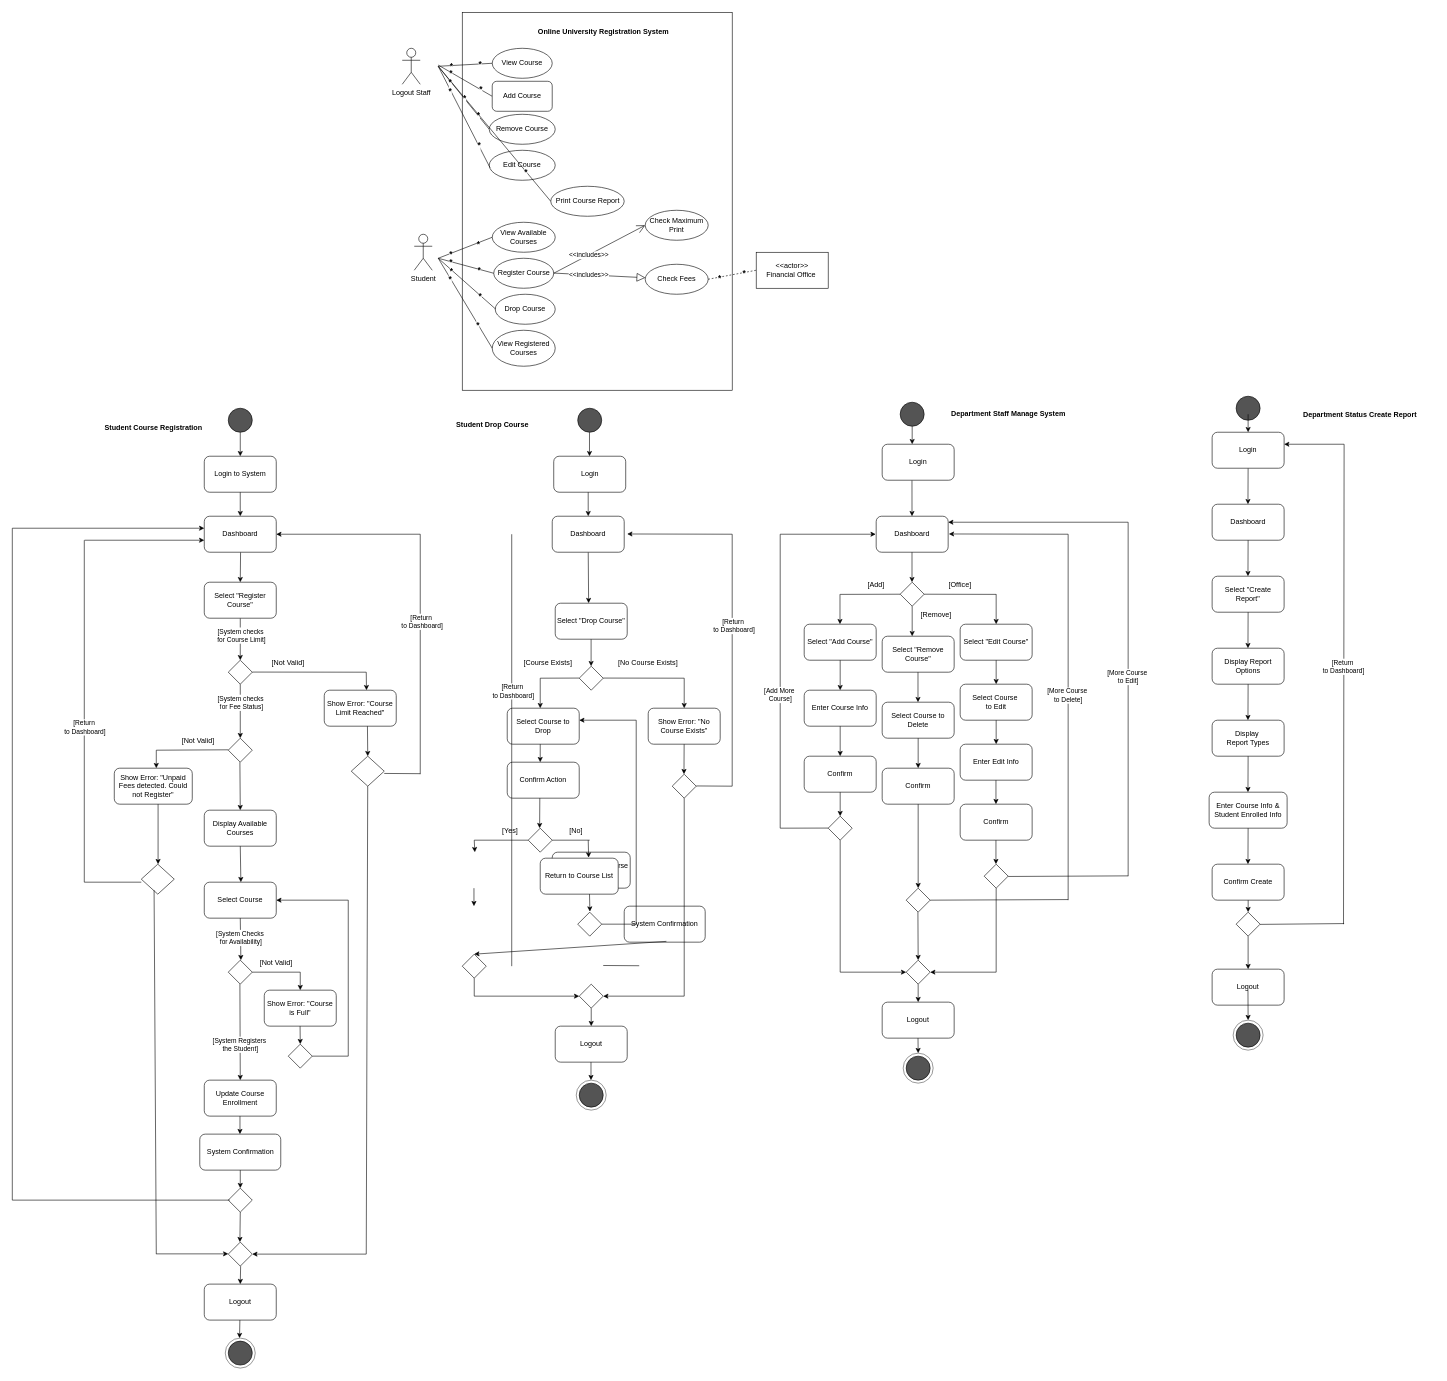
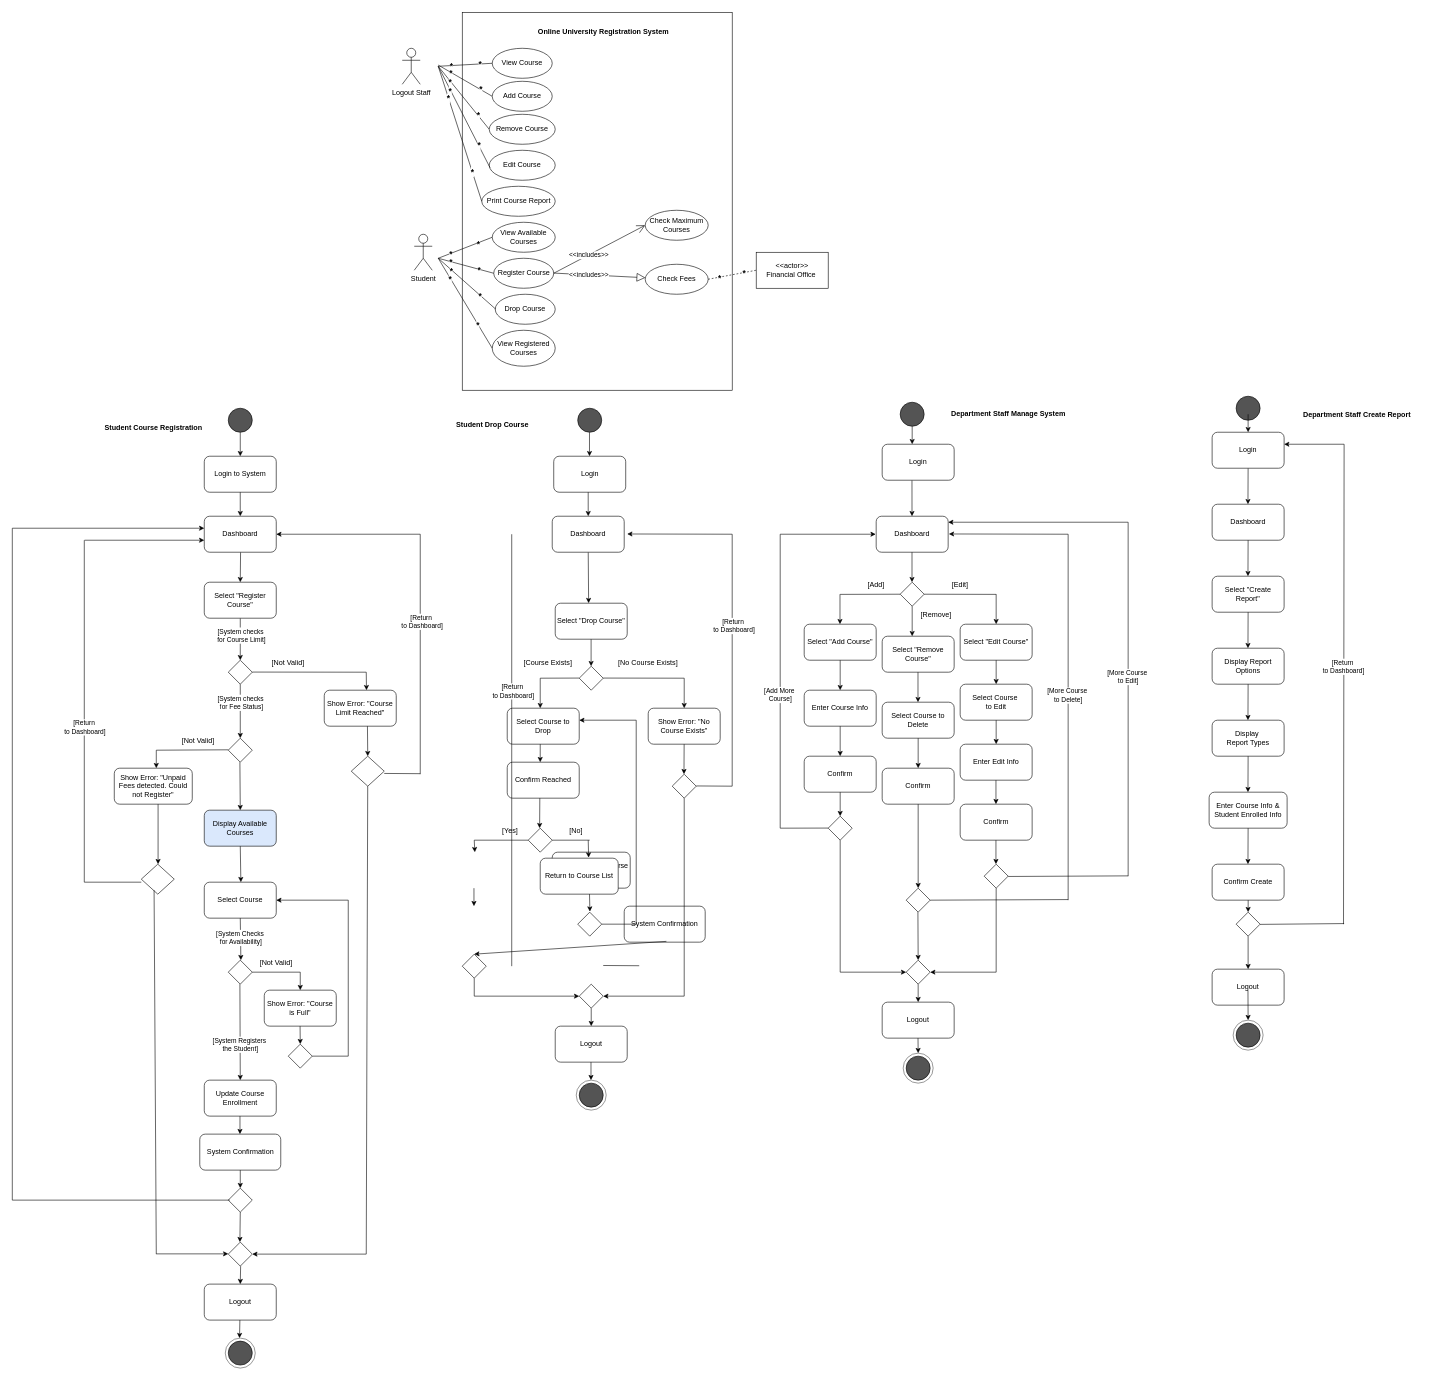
node "Add Course": shape rounded rectangle -> ellipse
node "Print Course Report": moved (588, 201) -> (519, 201)
node "Check Maximum Print": label "Check Maximum Print" -> "Check Maximum Courses"
node "Department Status Create Report": label "Department Status Create Report" -> "Department Staff Create Report"
node "[Office]": label "[Office]" -> "[Edit]"
node "Confirm Action": label "Confirm Action" -> "Confirm Reached"
node "Display Available Courses": fillcolor #ffffff -> #dae8fc
